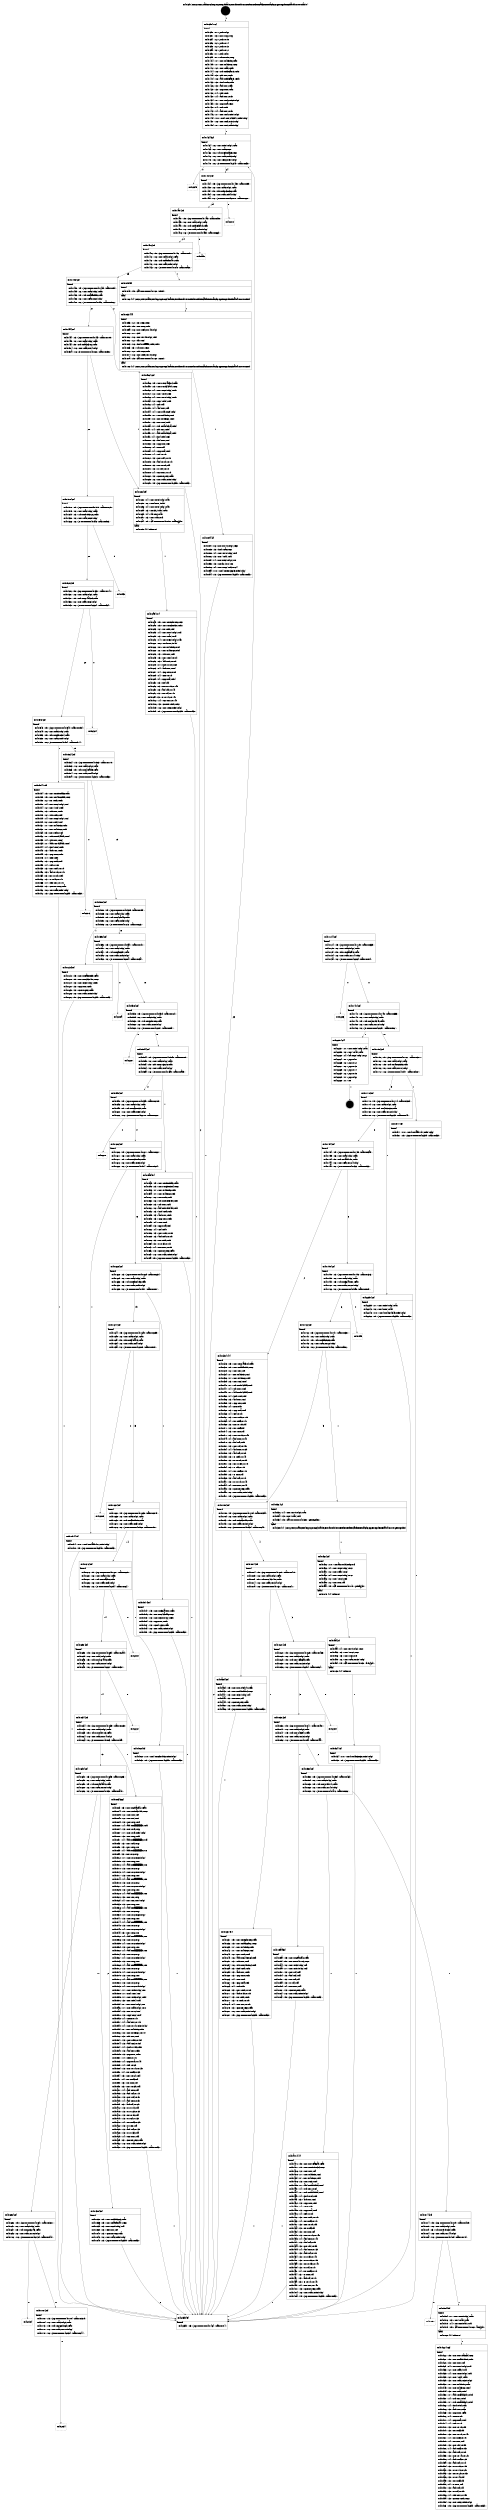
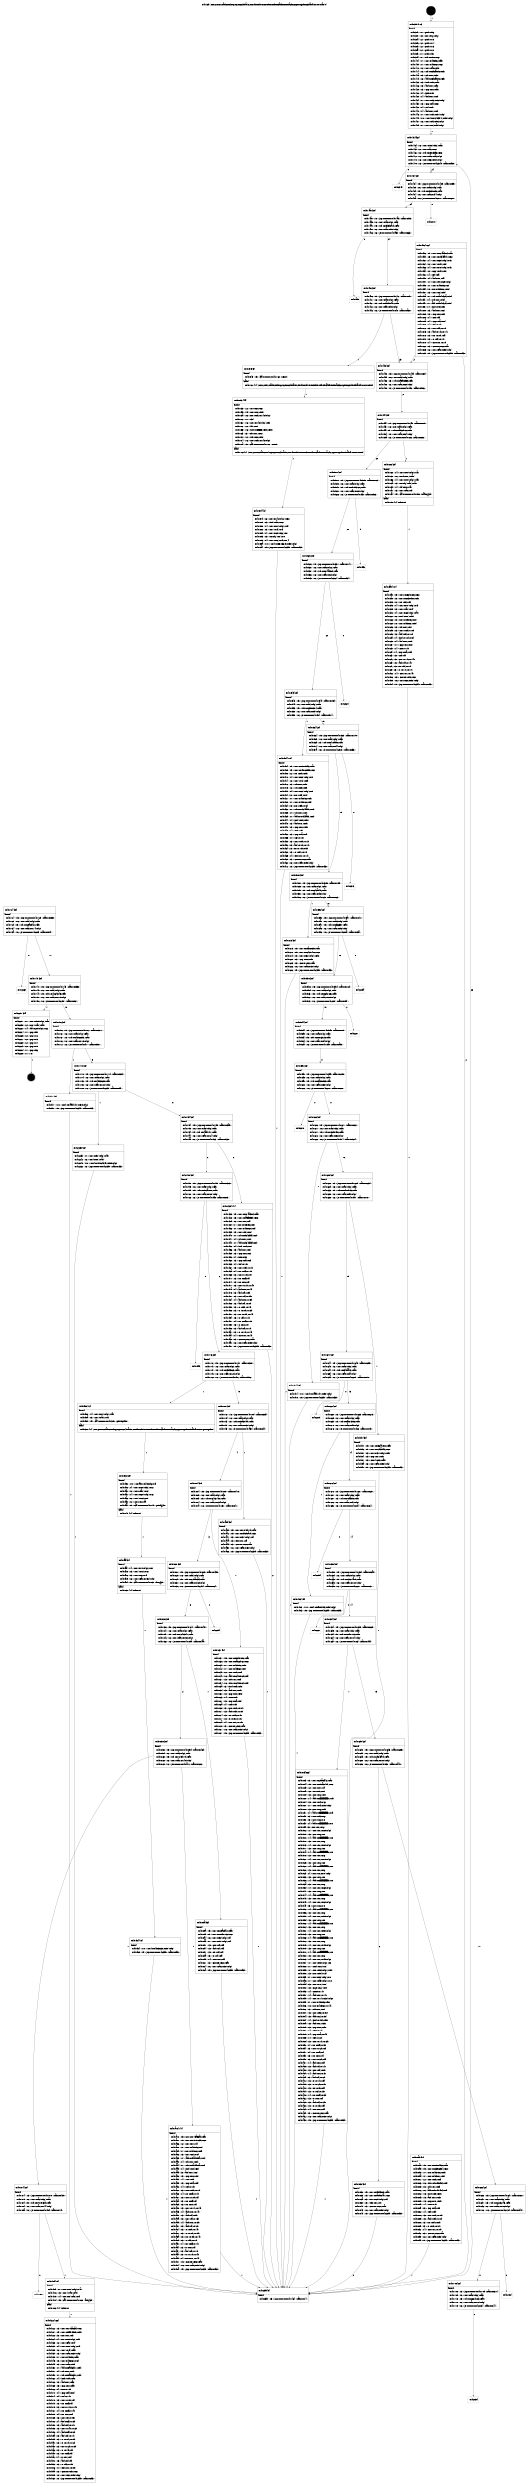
edge "0x4014d8 [28]" -> "0x401db6 [122]": reversed
edge "0x4015d4 [28]" -> "0x401ea9 [91]": removed, label "1"
